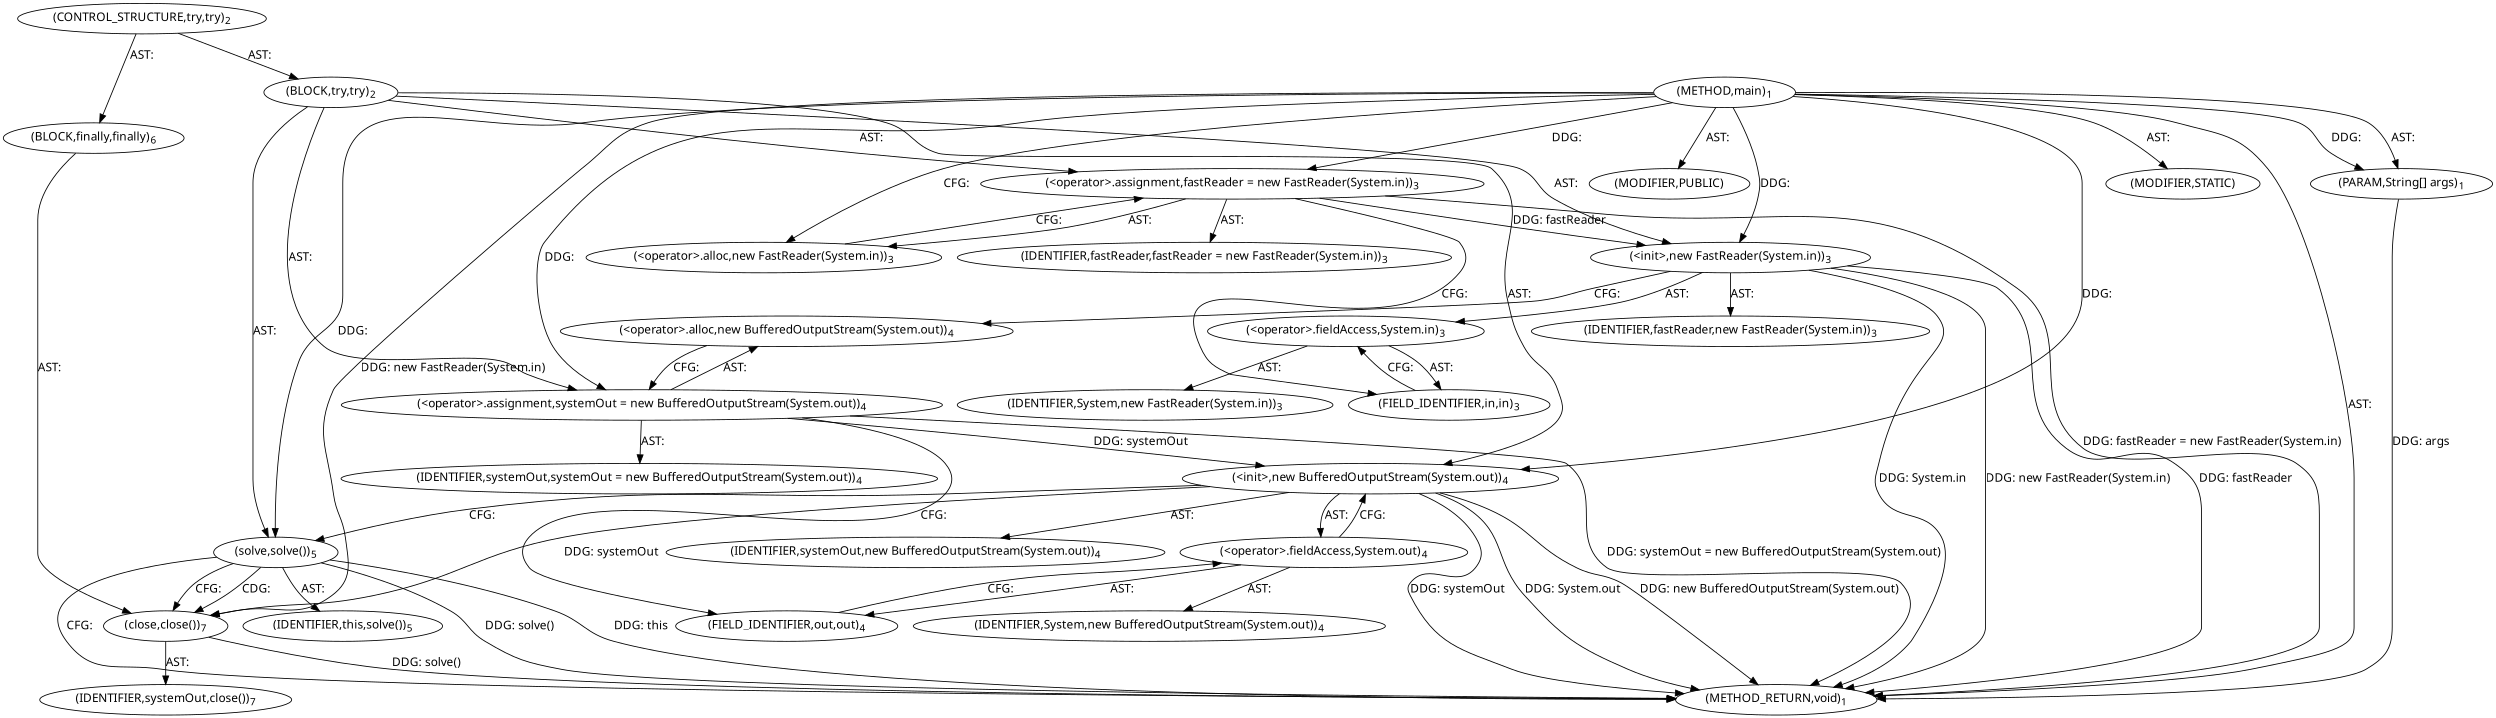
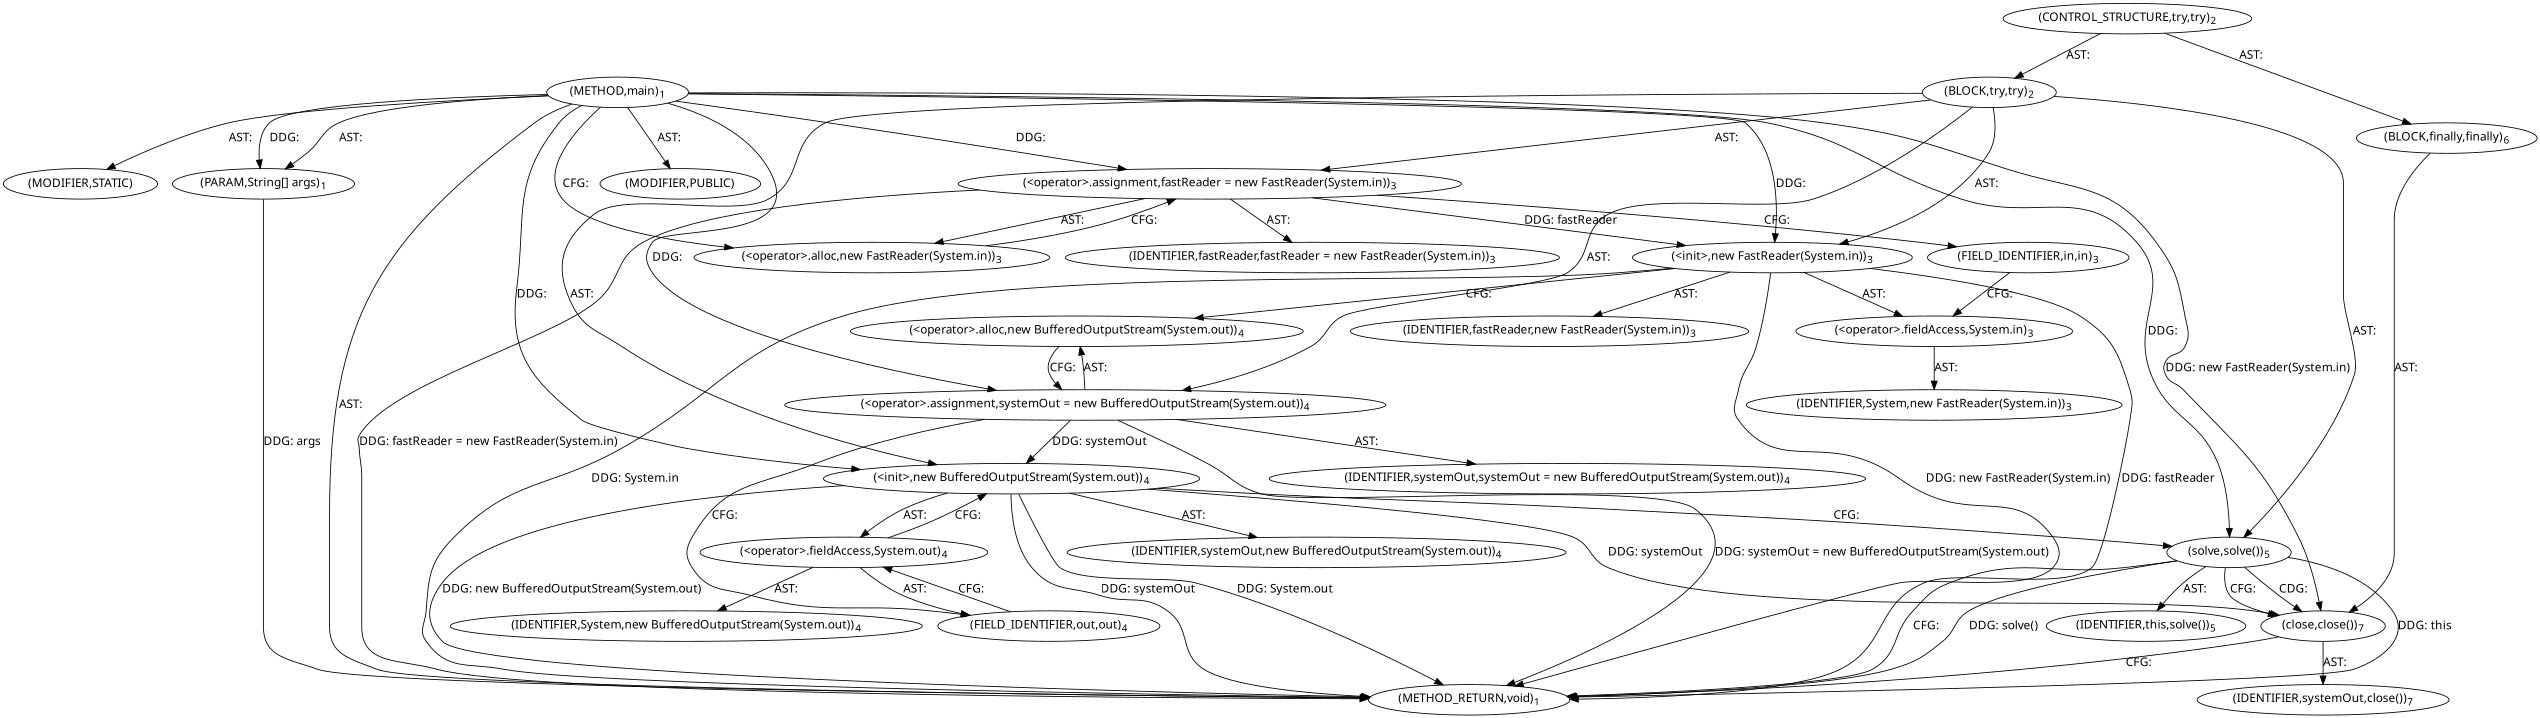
edge "(<operator>.fieldAccess,System.in)" -> "(FIELD_IDENTIFIER,in,in)": removed, label "AST:"
edge "(close,close())" -> "(METHOD_RETURN,void)": label "DDG: solve()" -> "CFG: "
